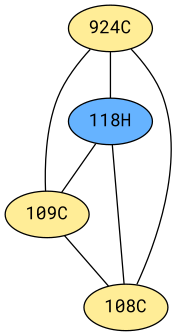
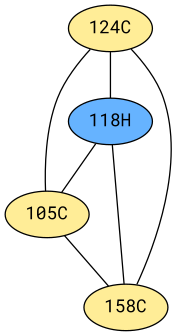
node "924C": label "924C" -> "124C"
node "109C": label "109C" -> "105C"
node "108C": label "108C" -> "158C"
